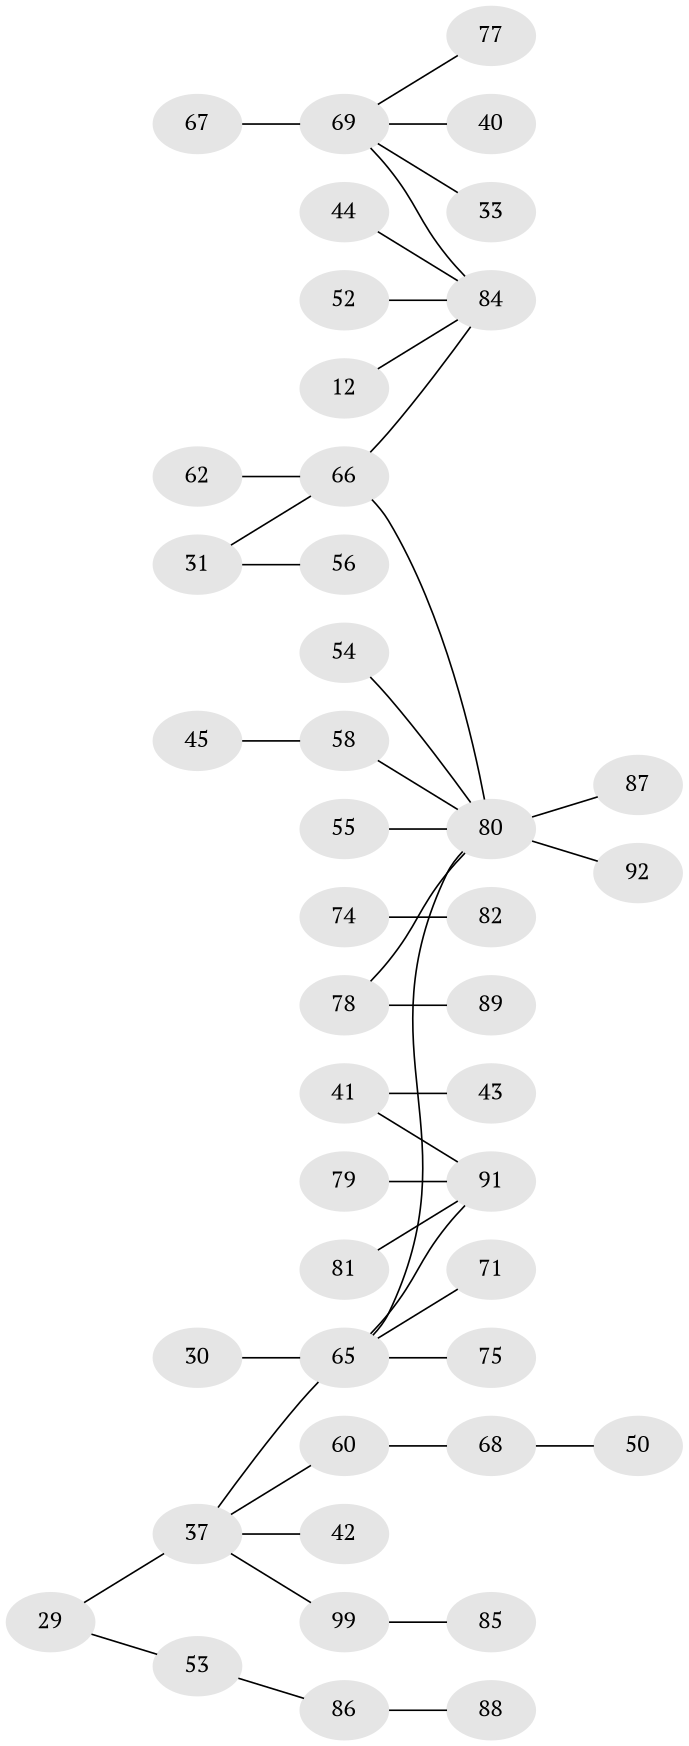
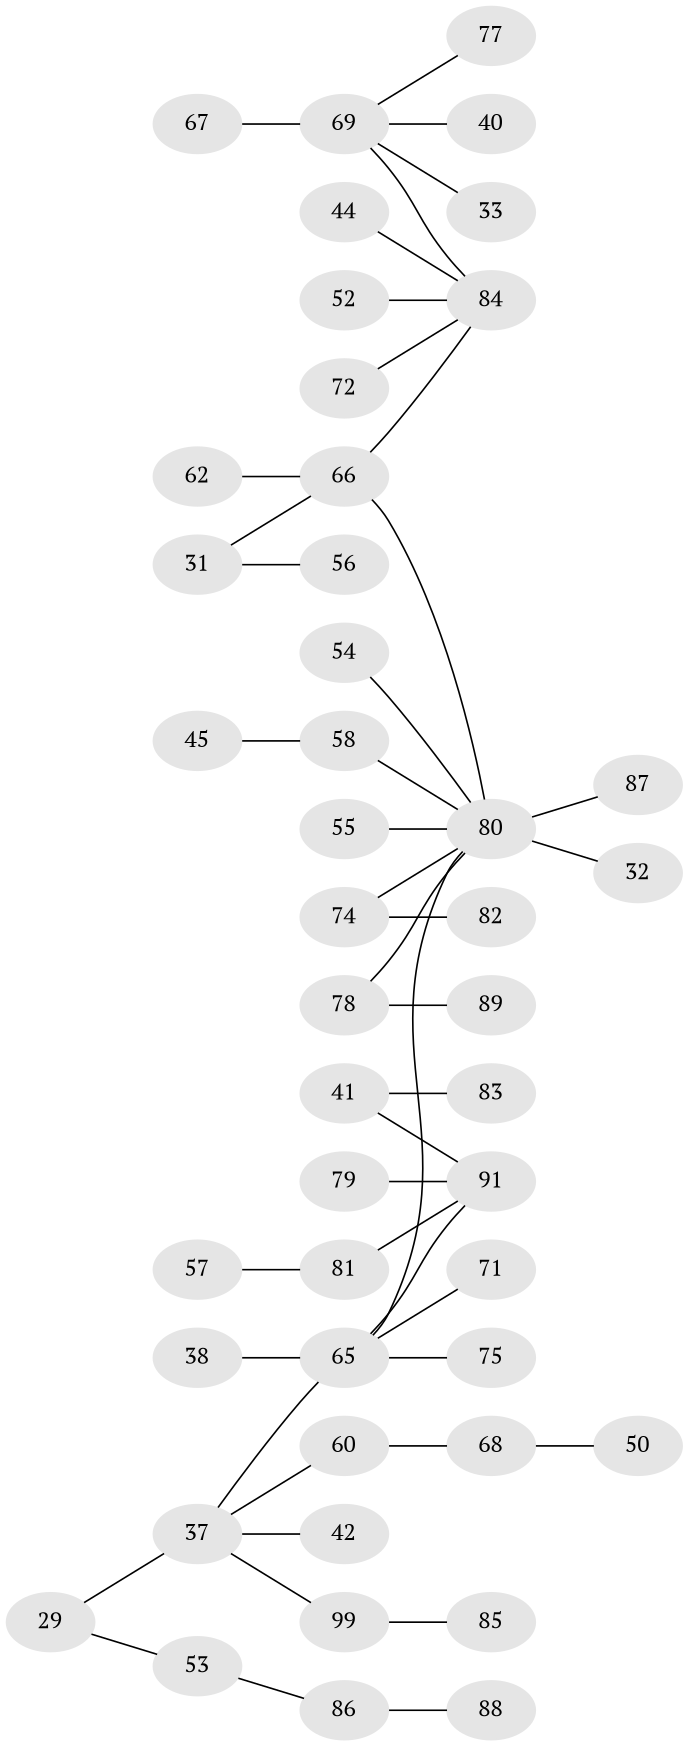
node "12": label "12" -> "72"
edge "80" -- "74": added
node "92": label "92" -> "32"
node "43": label "43" -> "83"
node "57": added
node "30": label "30" -> "38"
